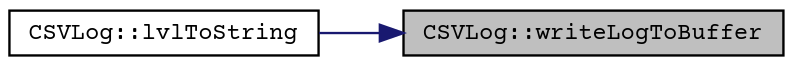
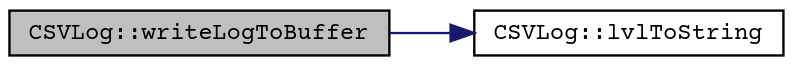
edge "CSVLog::lvlToString" -> "CSVLog::writeLogToBuffer": reversed
